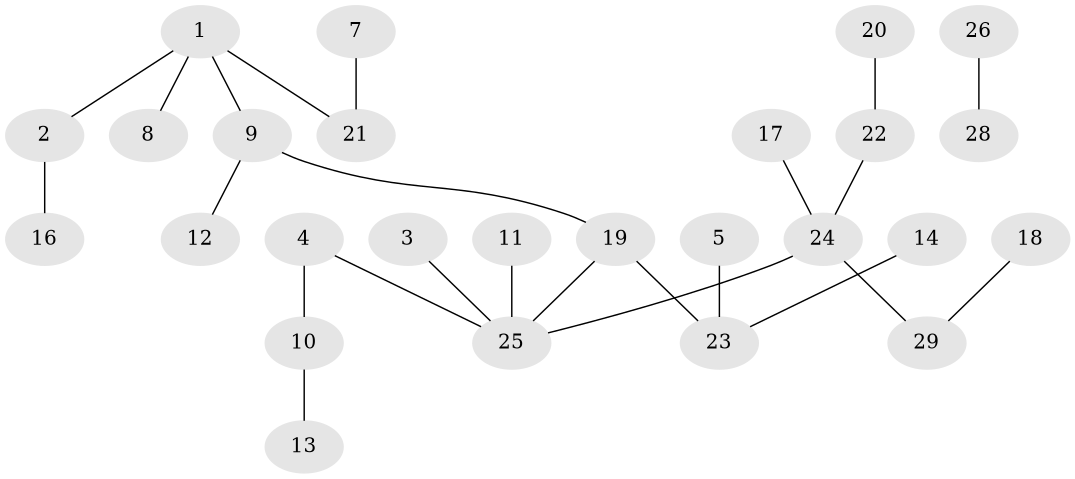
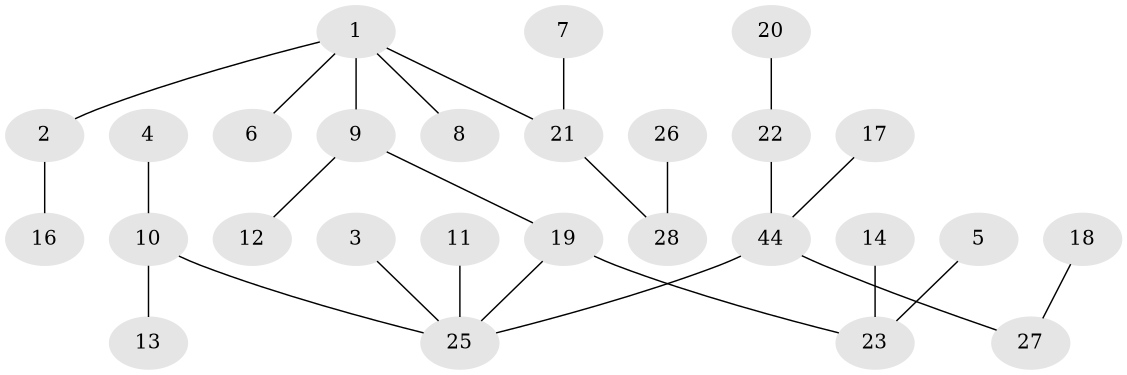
node "6": added
edge "21" -- "28": added
node "24": label "24" -> "44"
edge "4" -- "25": now "10" -- "25"
node "29": label "29" -> "27"
